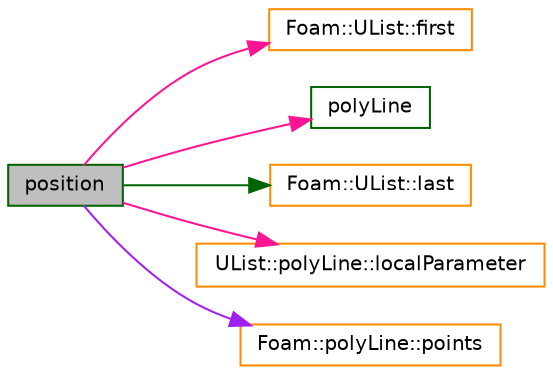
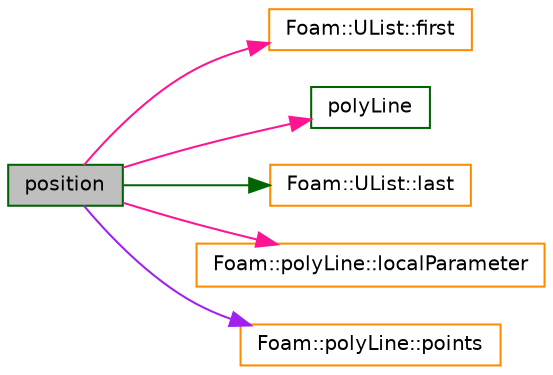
node "UList::polyLine::localParameter": label "UList::polyLine::localParameter" -> "Foam::polyLine::localParameter"
